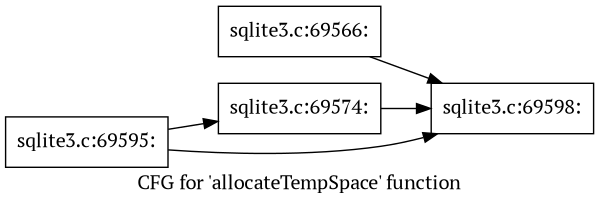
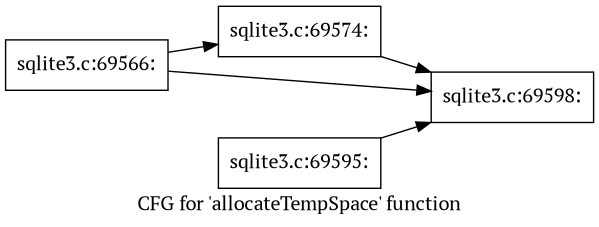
edge "sqlite3.c:69595:" -> "sqlite3.c:69574:": now "sqlite3.c:69566:" -> "sqlite3.c:69574:"
